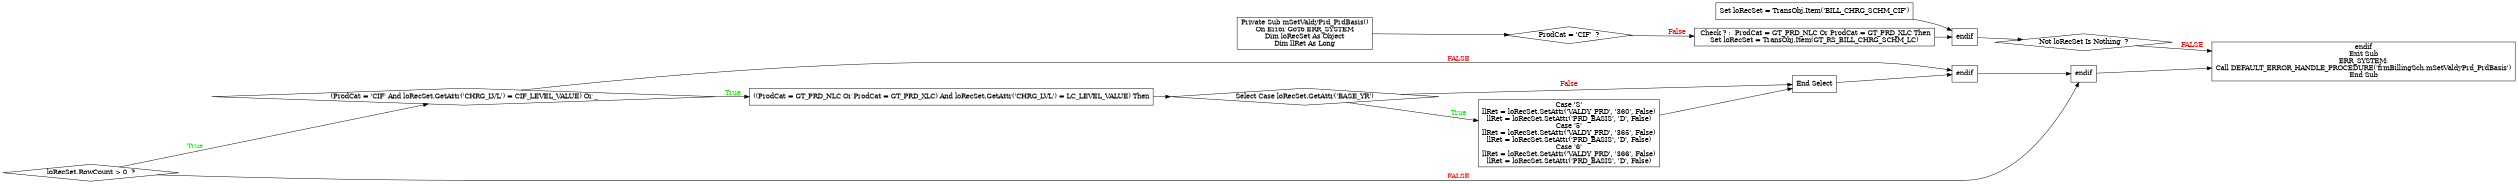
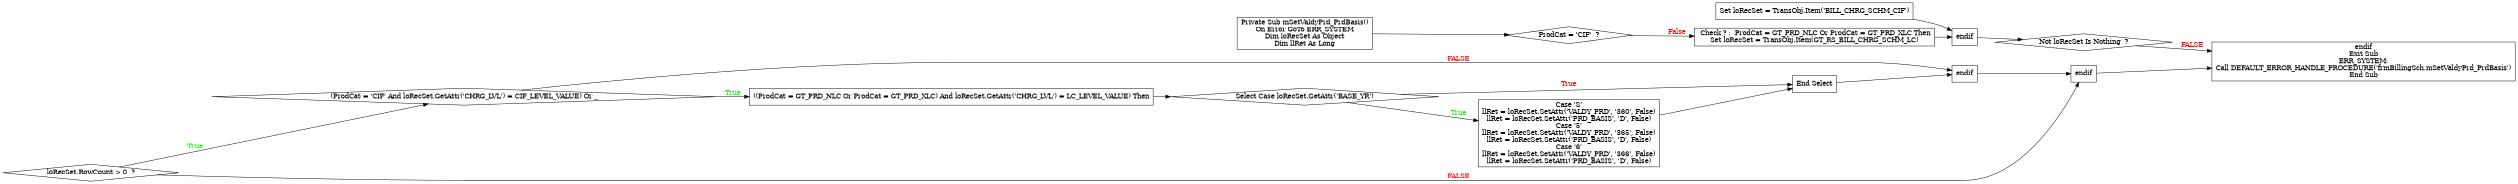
edge "Select Case loRecSet.GetAttr('BASE_YR')" -> "End Select": label "False" -> "True"
